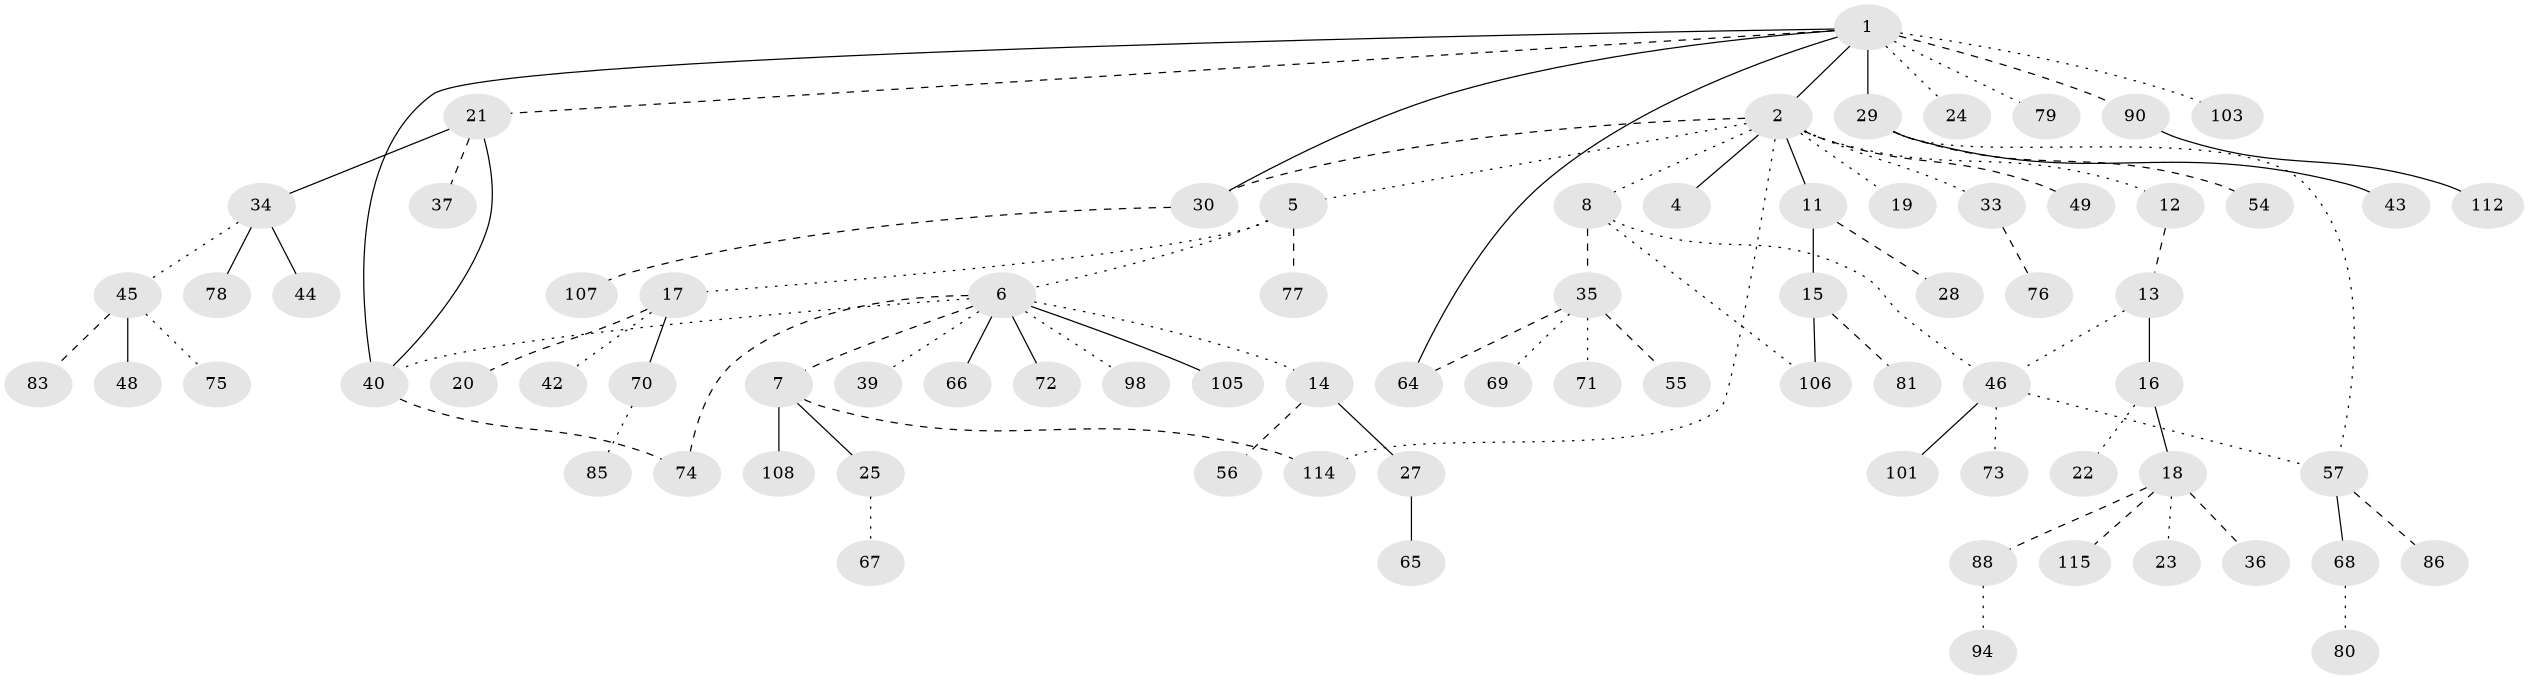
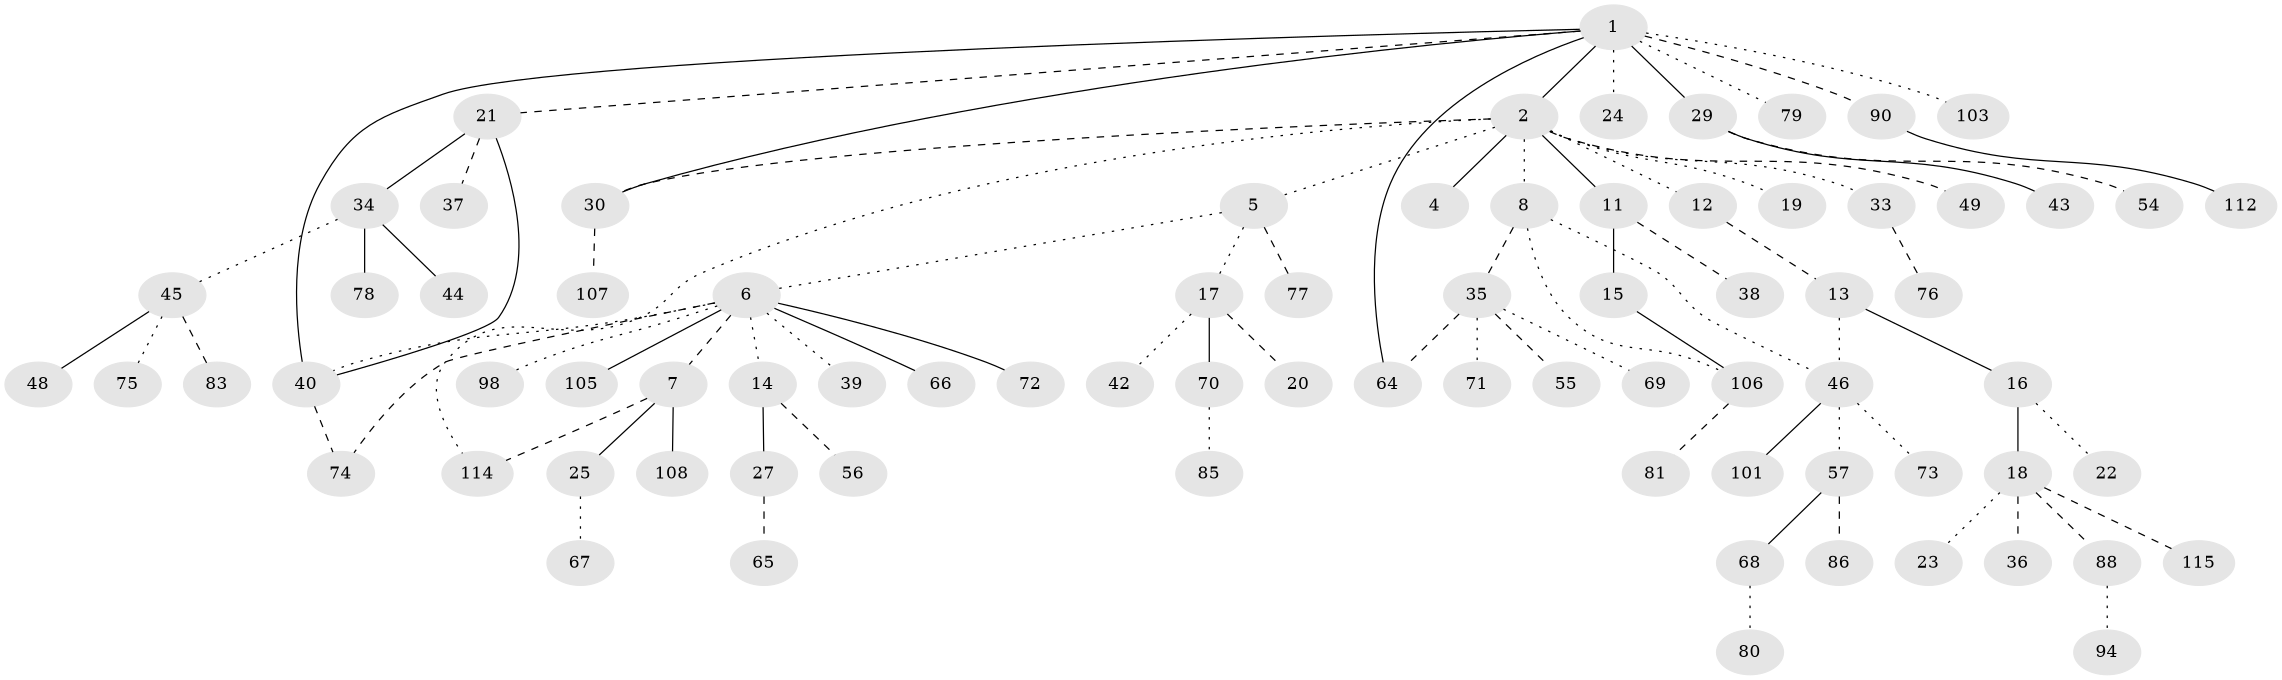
edge "29" -- "57": removed
node "28": label "28" -> "38"
edge "15" -- "81": now "106" -- "81"
edge "27" -- "65": style solid -> dashed
